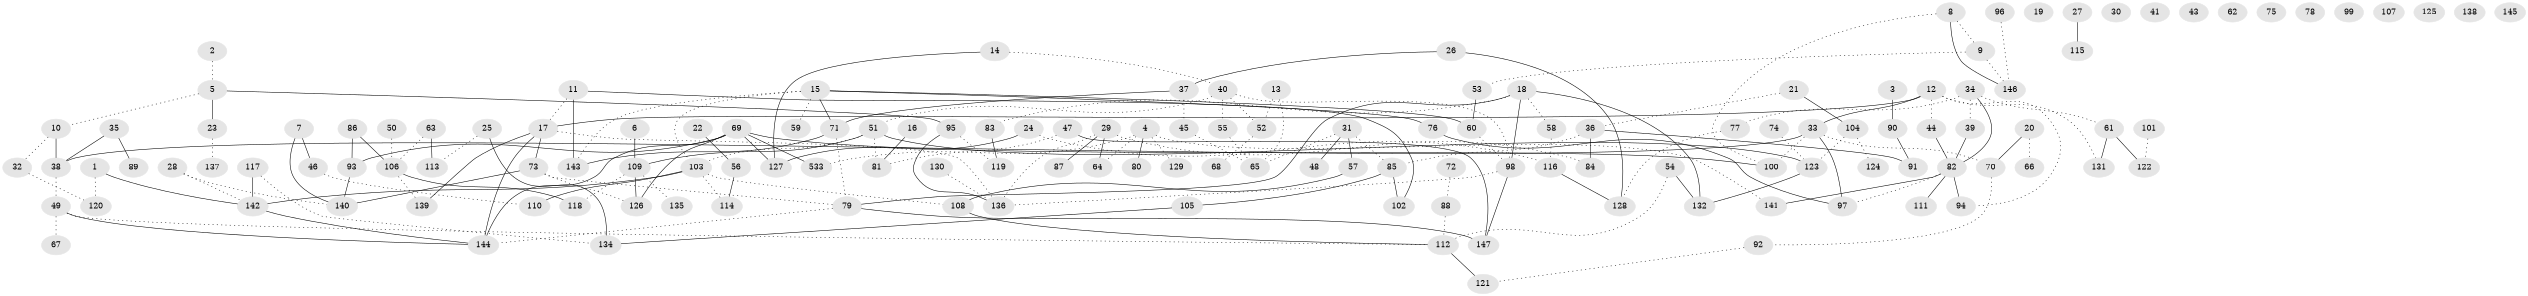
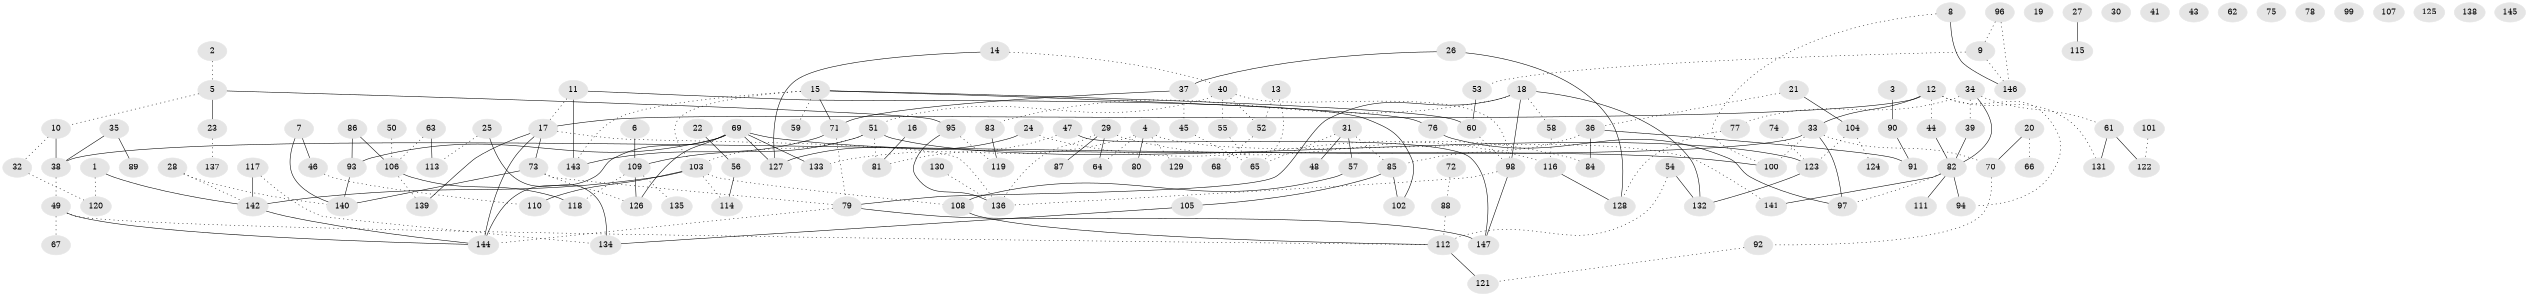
edge "8" -- "9": now "96" -- "9"
node "533": label "533" -> "133"
